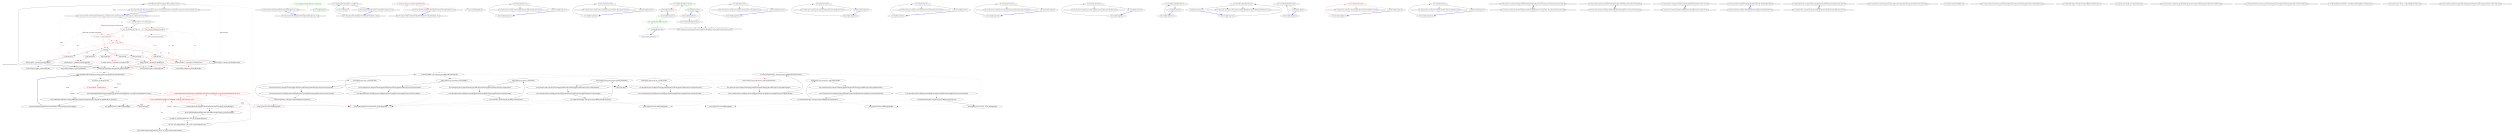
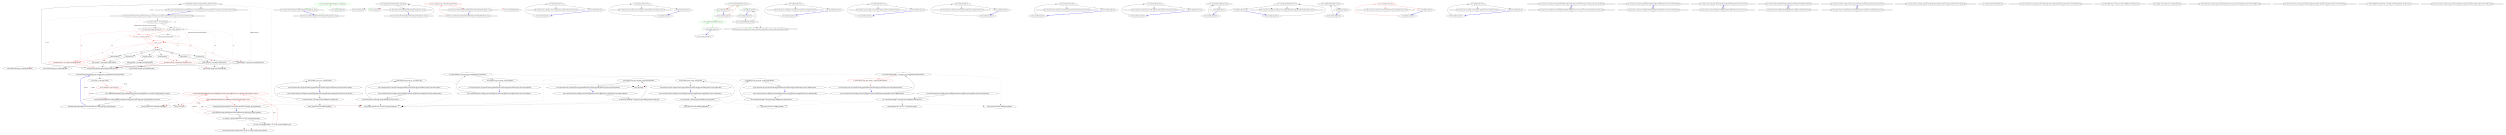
node "Assert.Equal(''acum 119 ani'', oneHundredNineteenYearsAgo)": removed
node "Entry int.Ordinalize()": added
node "var threeHoursAgo = DateTime.UtcNow.AddHours(-20).Humanize()": added
